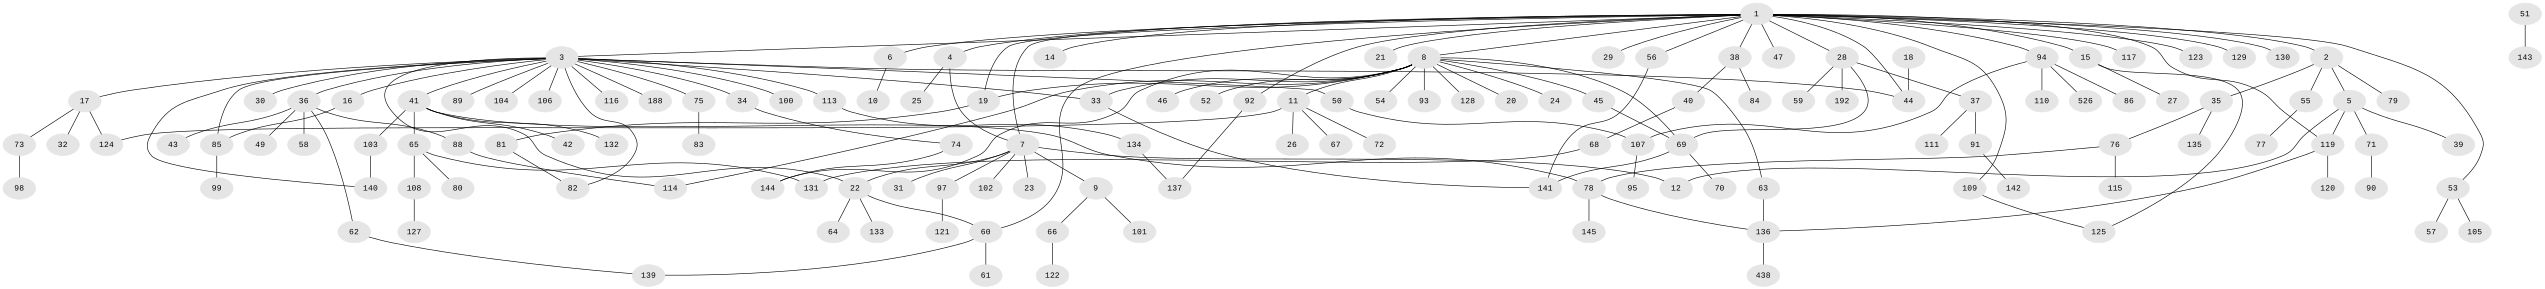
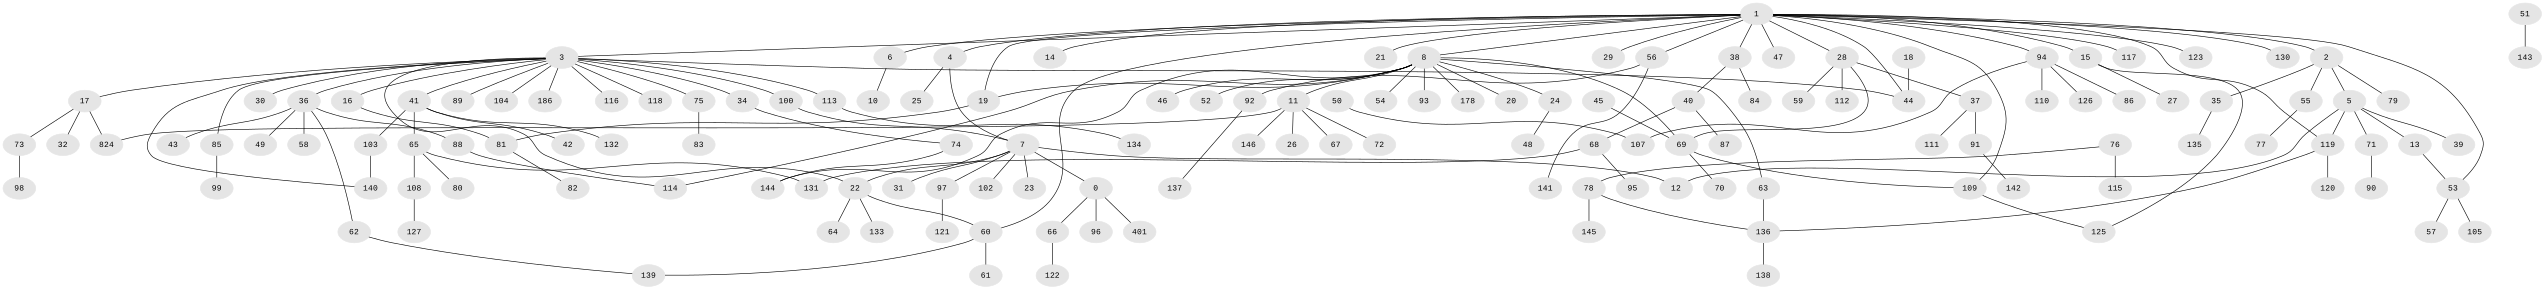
edge "1" -- "7": now "100" -- "7"
edge "1" -- "92": now "56" -- "92"
node "129": removed
edge "3" -- "50": removed
edge "8" -- "45": removed
node "106": label "106" -> "186"
node "188": label "188" -> "118"
node "33": removed
node "128": label "128" -> "178"
node "192": label "192" -> "112"
node "526": label "526" -> "126"
edge "16" -- "85": now "16" -- "81"
edge "35" -- "76": removed
edge "3" -- "82": removed
edge "41" -- "78": removed
node "124": label "124" -> "824"
node "146": added
node "48": added
node "87": added
node "13": added
edge "107" -- "95": now "68" -- "95"
edge "134" -- "137": removed
edge "69" -- "141": now "69" -- "109"
node "9": label "9" -> "0"
node "96": added
node "101": label "101" -> "401"
node "438": label "438" -> "138"
